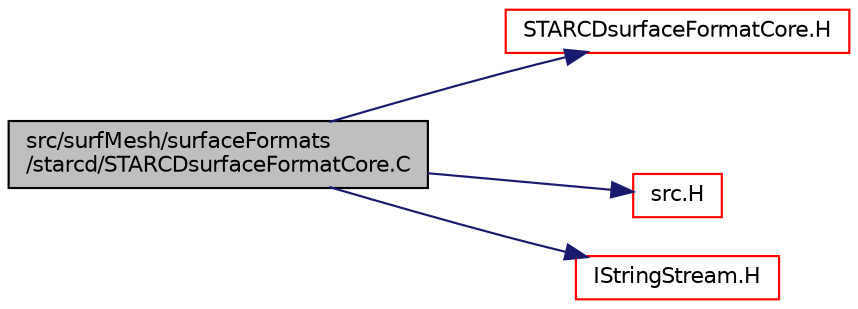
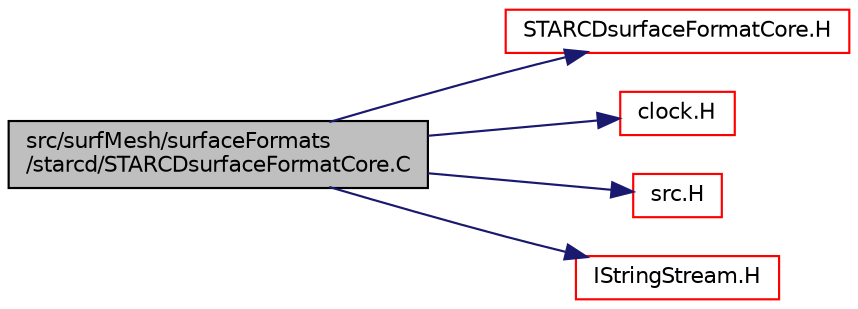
node "clock.H": added
